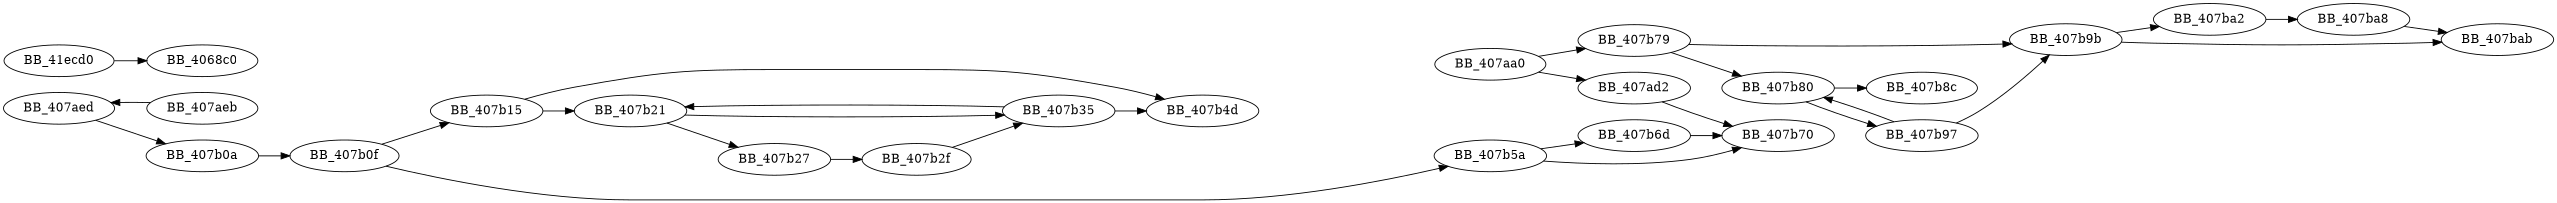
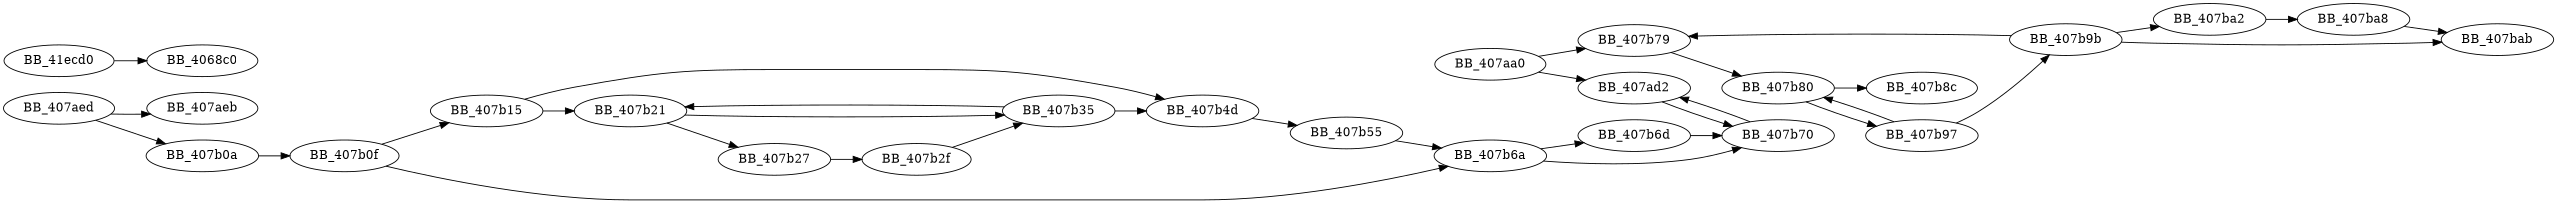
edge "BB_407b79" -> "BB_407b9b": reversed
edge "BB_407aeb" -> "BB_407aed": reversed
edge "BB_407b70" -> "BB_407ad2": added
node "BB_407b55": added
node "BB_407b5a": label "BB_407b5a" -> "BB_407b6a"
